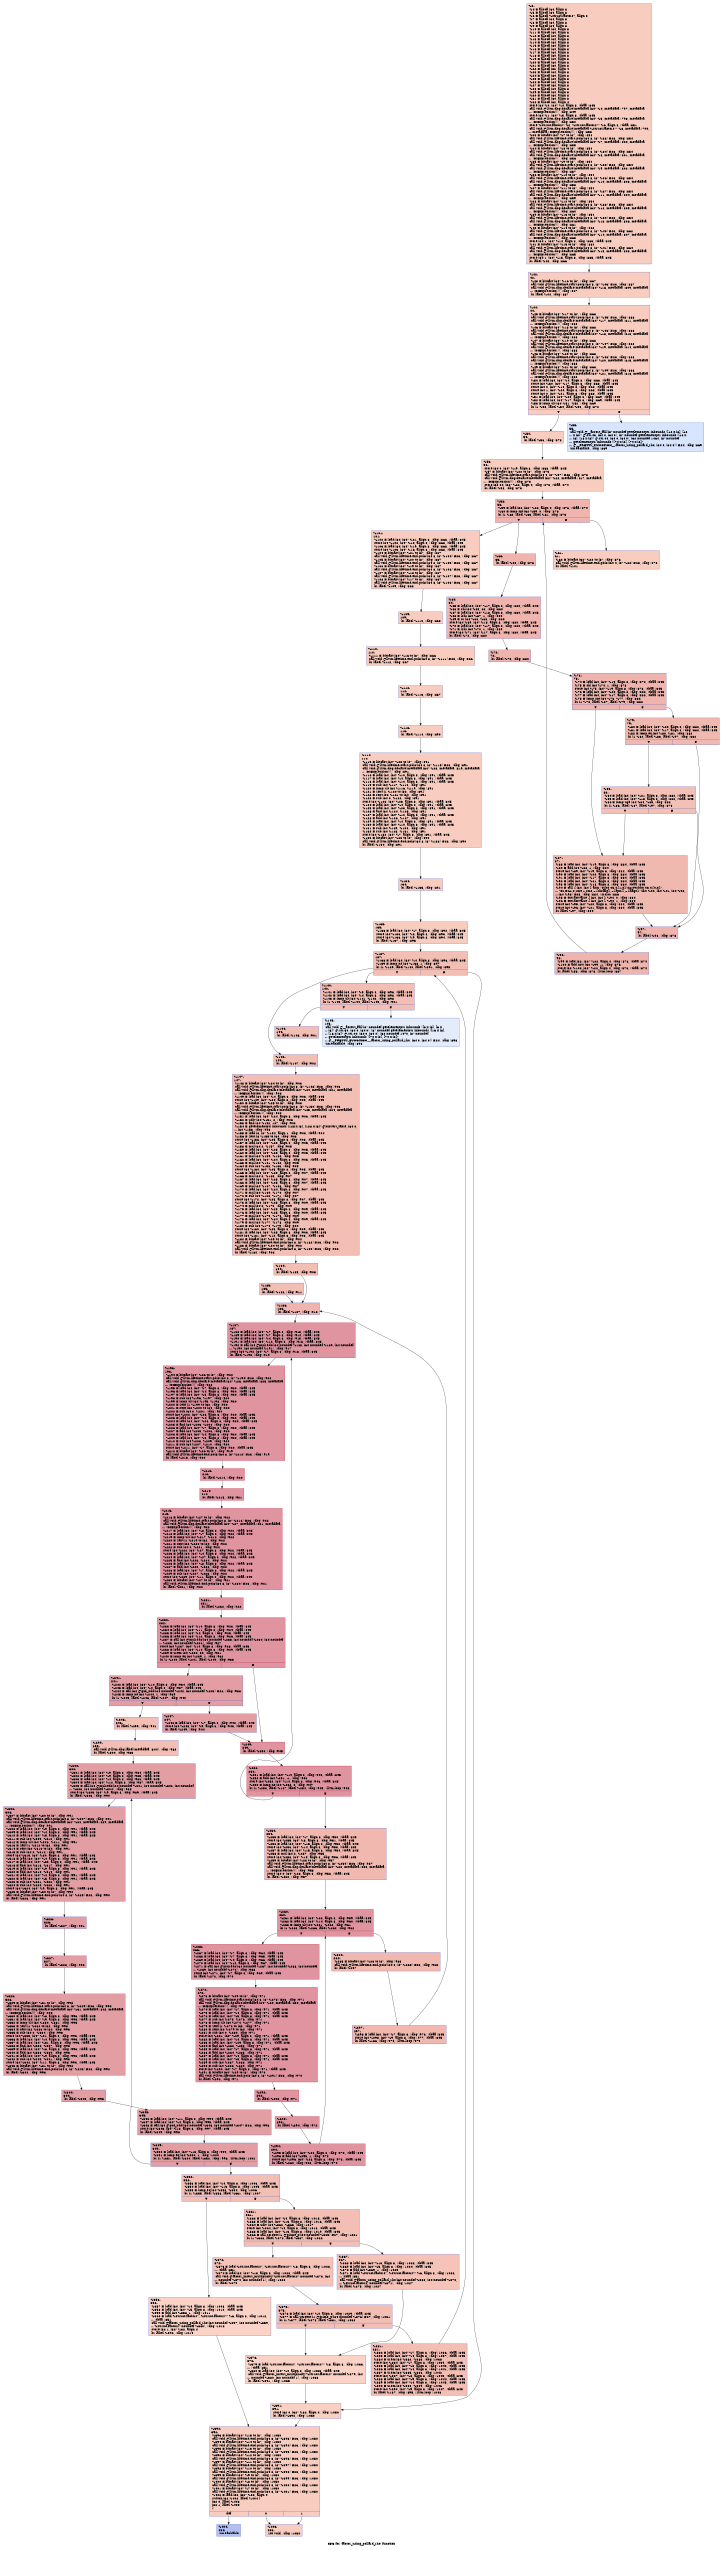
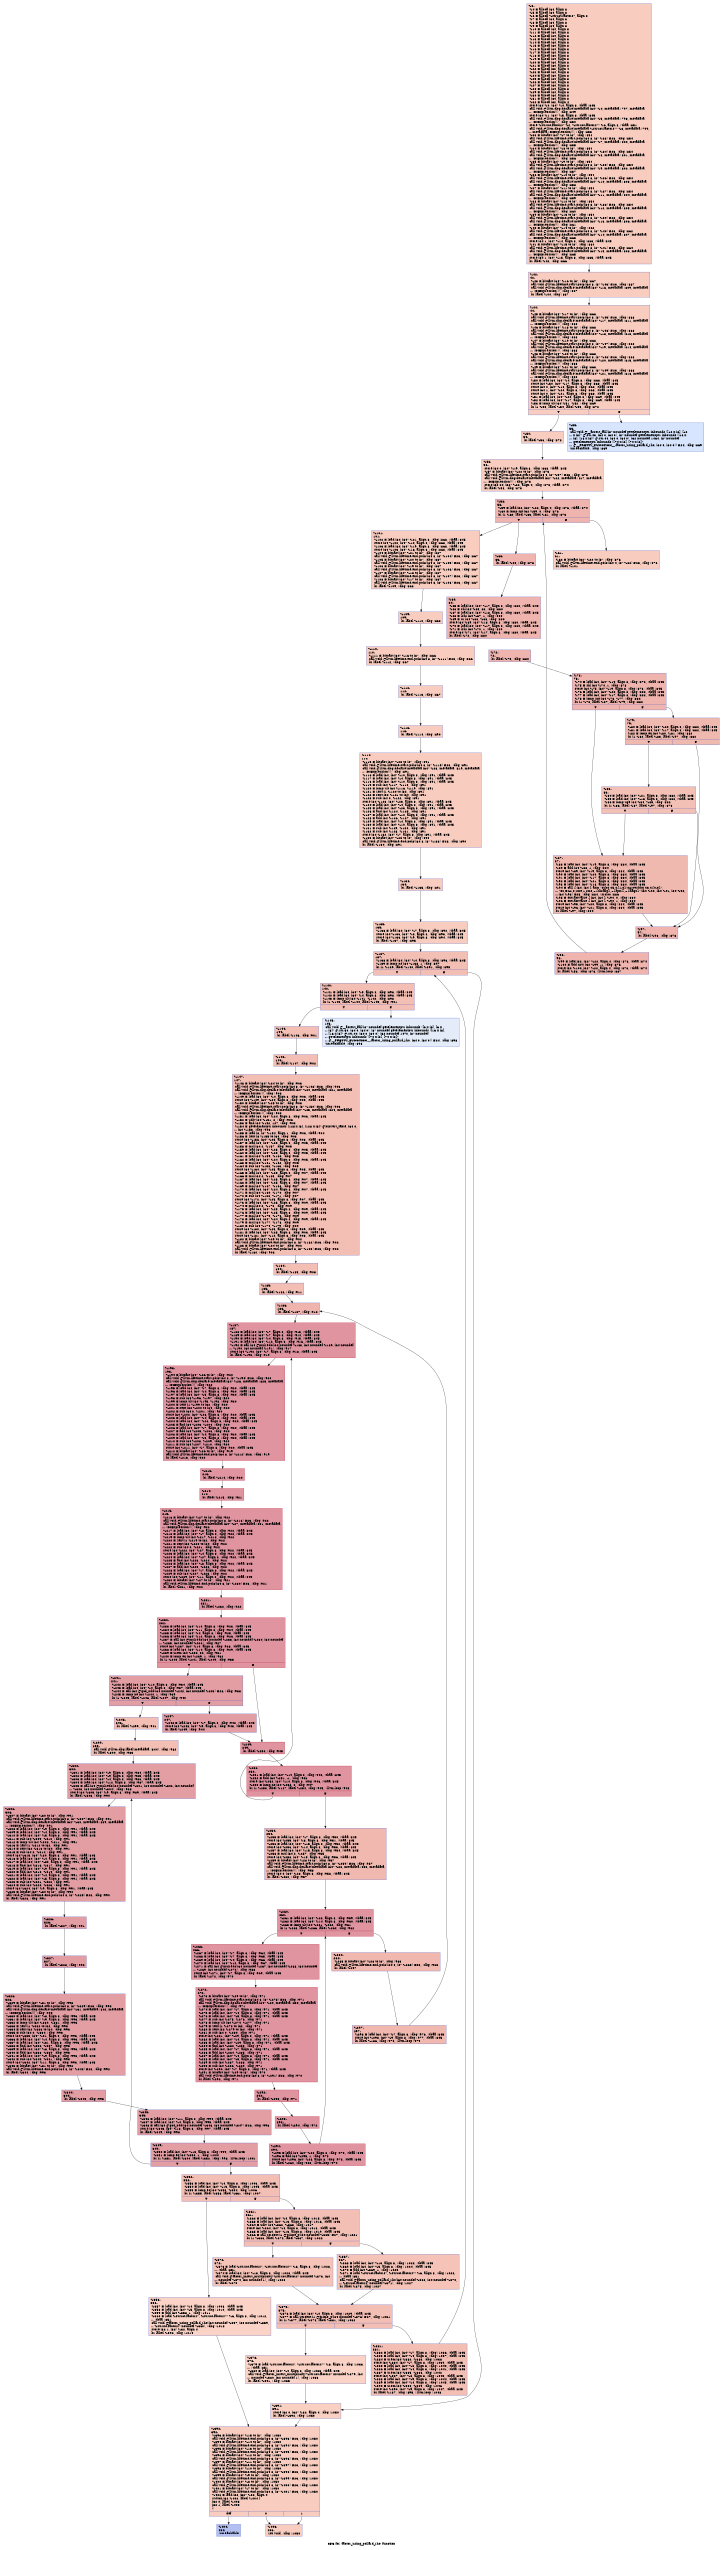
edge "%64:" -> "%72:": removed
edge "%137:" -> "%146:": now "%144:" -> "%146:"
edge "%184:" -> "%186:": now "%184:" -> "%185:"
edge "%367:" -> "%378:": now "%367:" -> "%375:"
